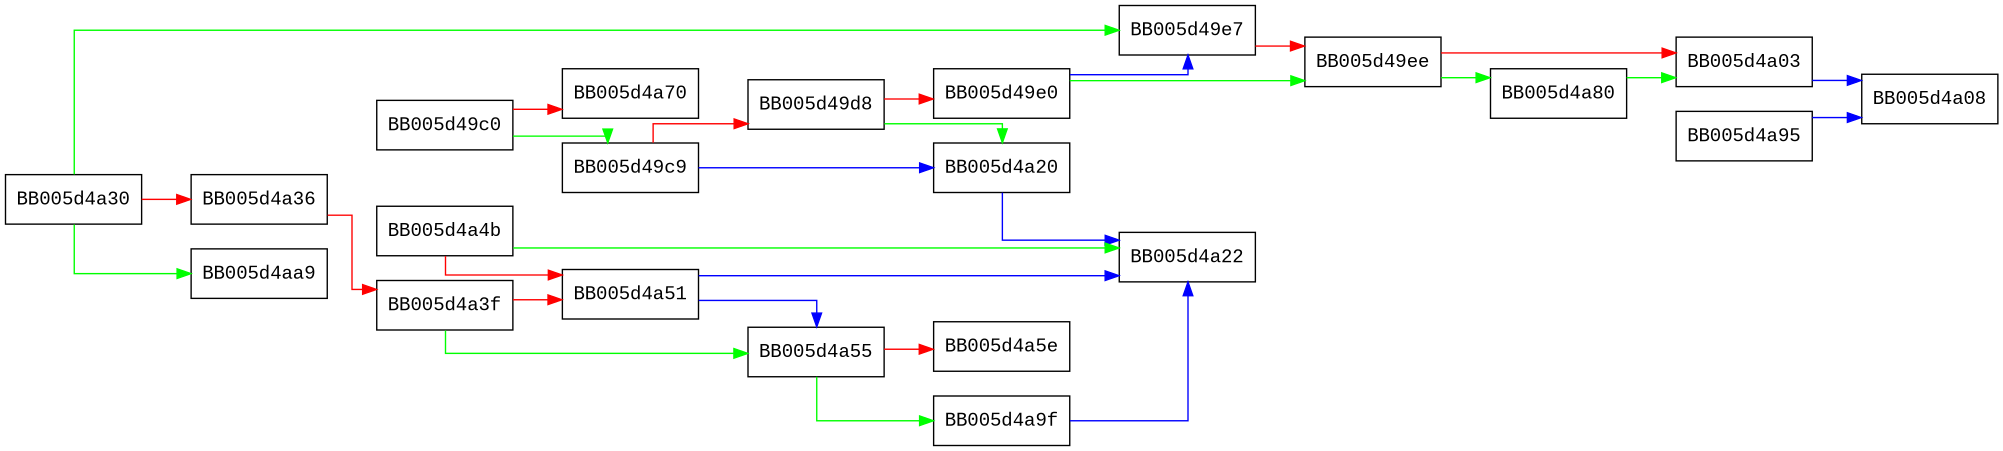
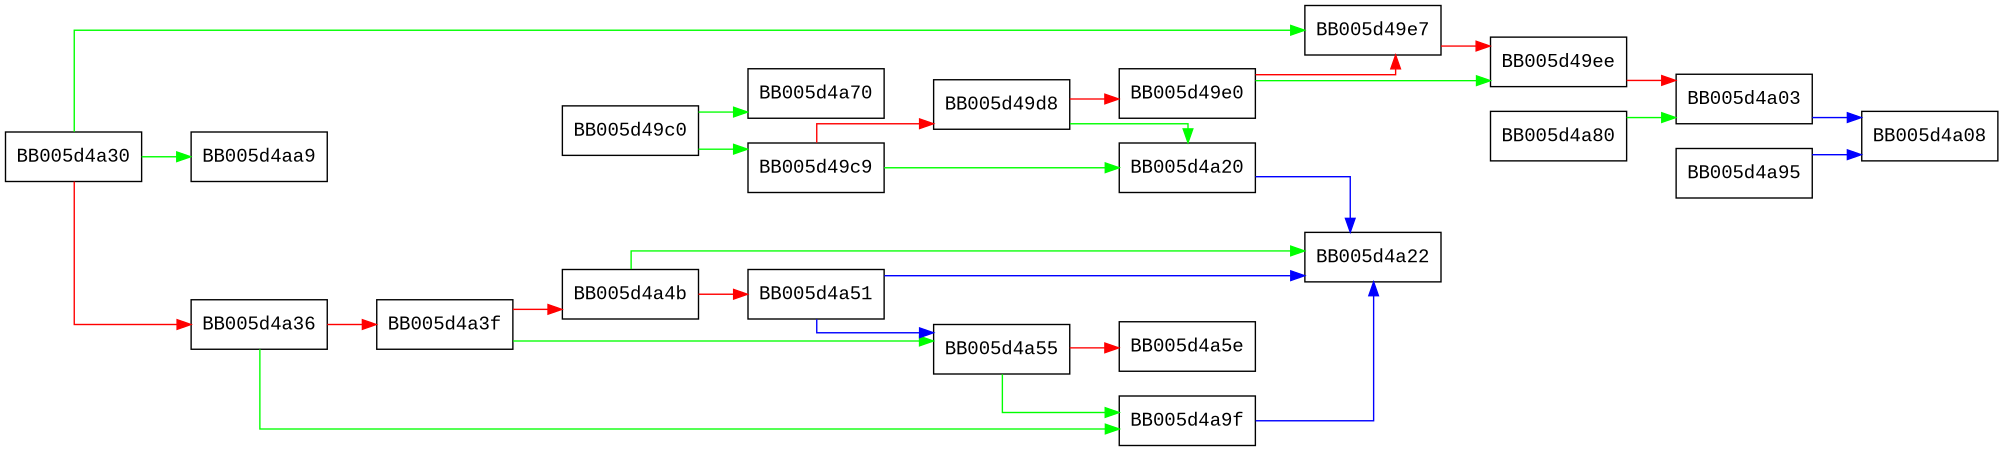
edge "BB005d49e0" -> "BB005d49e7": color blue -> red
edge "BB005d49ee" -> "BB005d4a80": removed
edge "BB005d49c0" -> "BB005d4a70": color red -> green
edge "BB005d49c9" -> "BB005d4a20": color blue -> green
edge "BB005d4a3f" -> "BB005d4a51": now "BB005d4a3f" -> "BB005d4a4b"
edge "BB005d4a36" -> "BB005d4a9f": added
